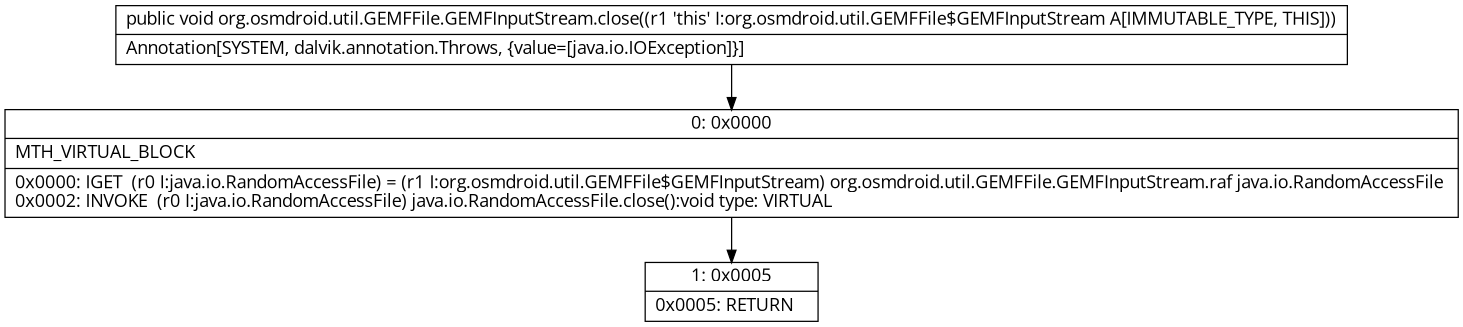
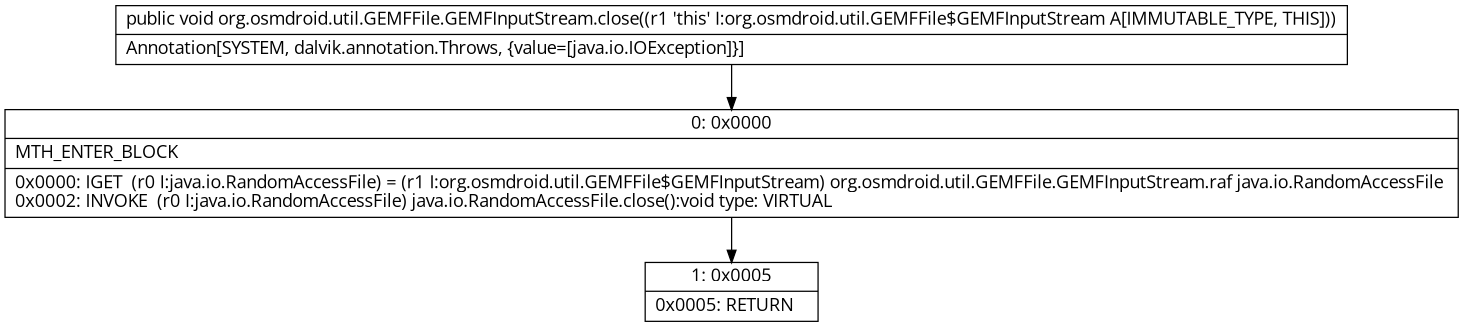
node "0: 0x0000": text "MTH_VIRTUAL_BLOCK" -> "MTH_ENTER_BLOCK"
